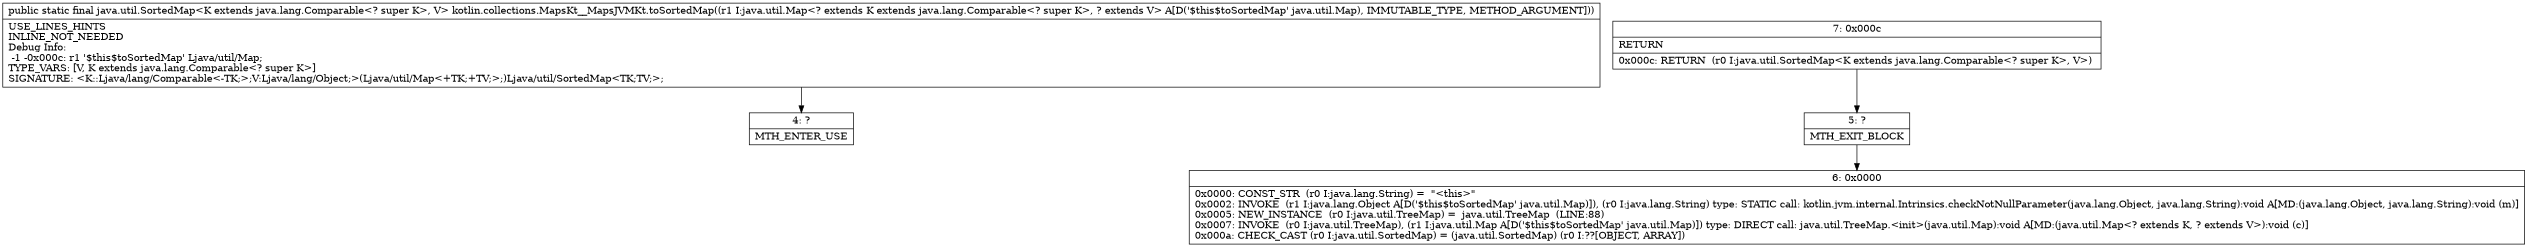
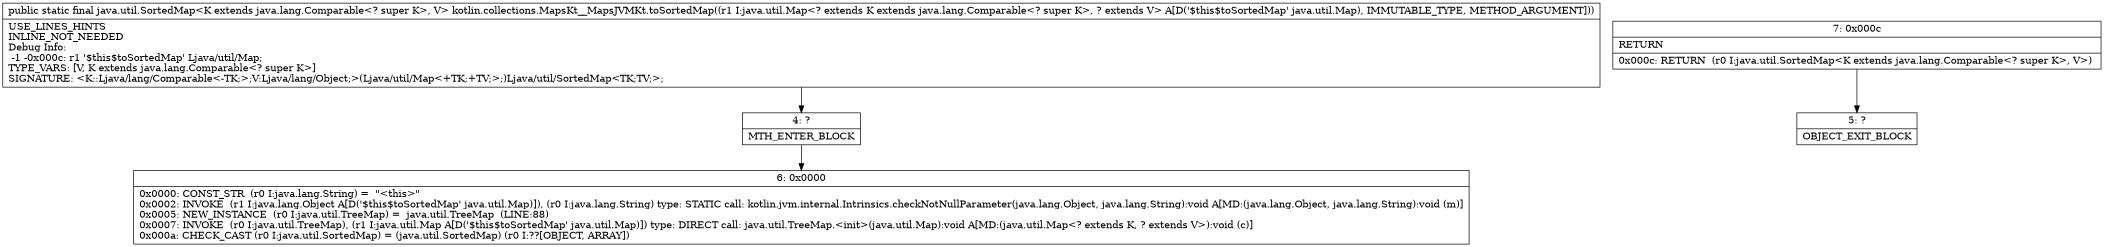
node "4: ?": text "MTH_ENTER_USE" -> "MTH_ENTER_BLOCK"
node "5: ?": text "MTH_EXIT_BLOCK" -> "OBJECT_EXIT_BLOCK"
edge "5: ?" -> "6: 0x0000": now "4: ?" -> "6: 0x0000"
